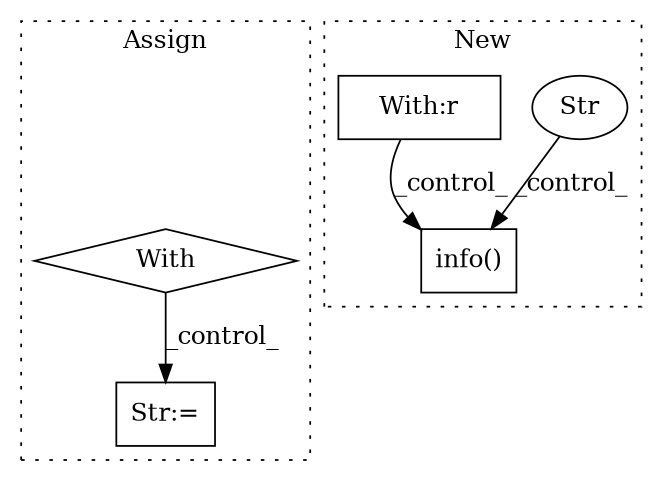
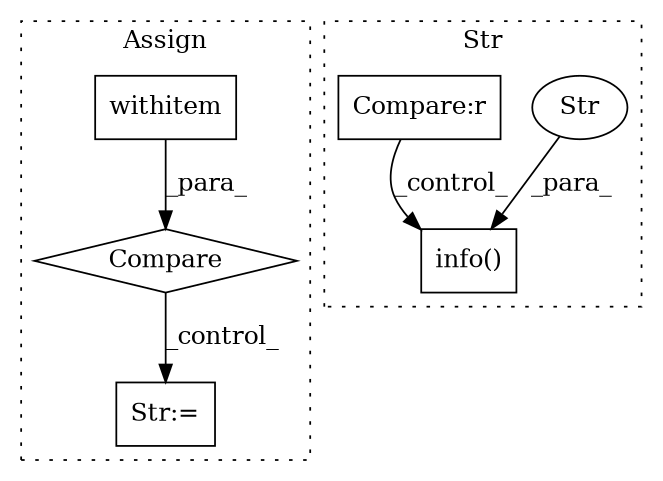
cluster "New": label "New" -> "Str"
node "withitem": added
node "With:r": label "With:r" -> "Compare:r"
edge "Str" -> "info()": label "_control_" -> "_para_"
node "With": label "With" -> "Compare"
